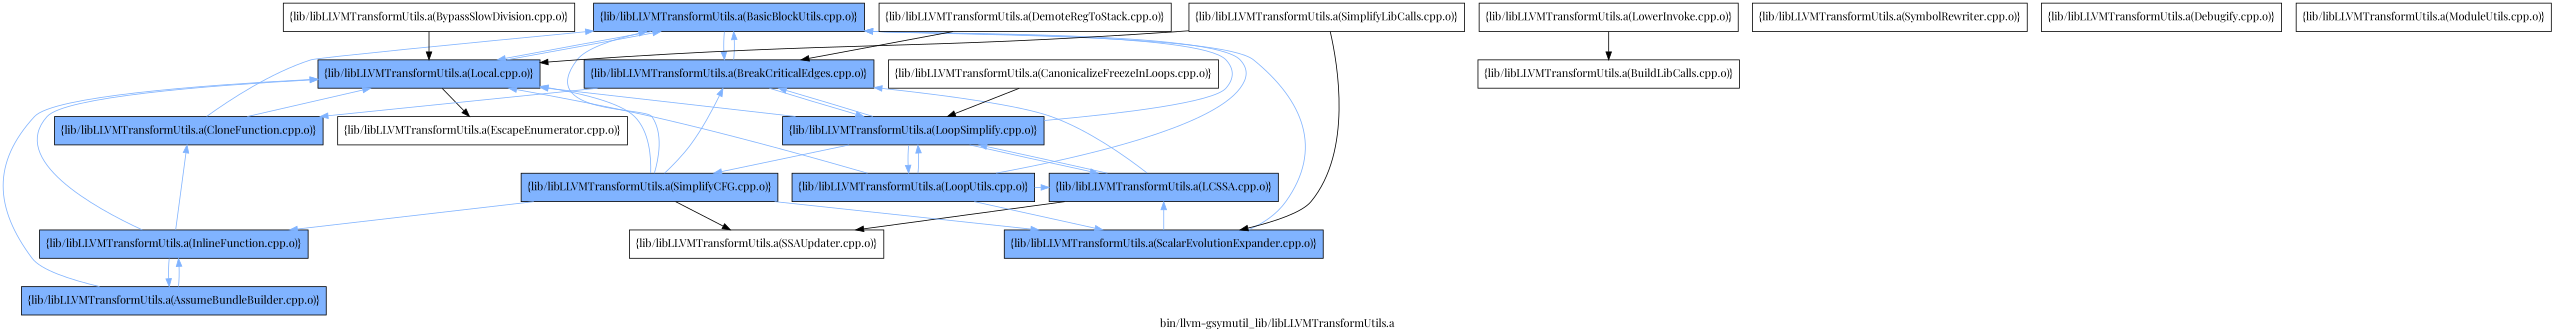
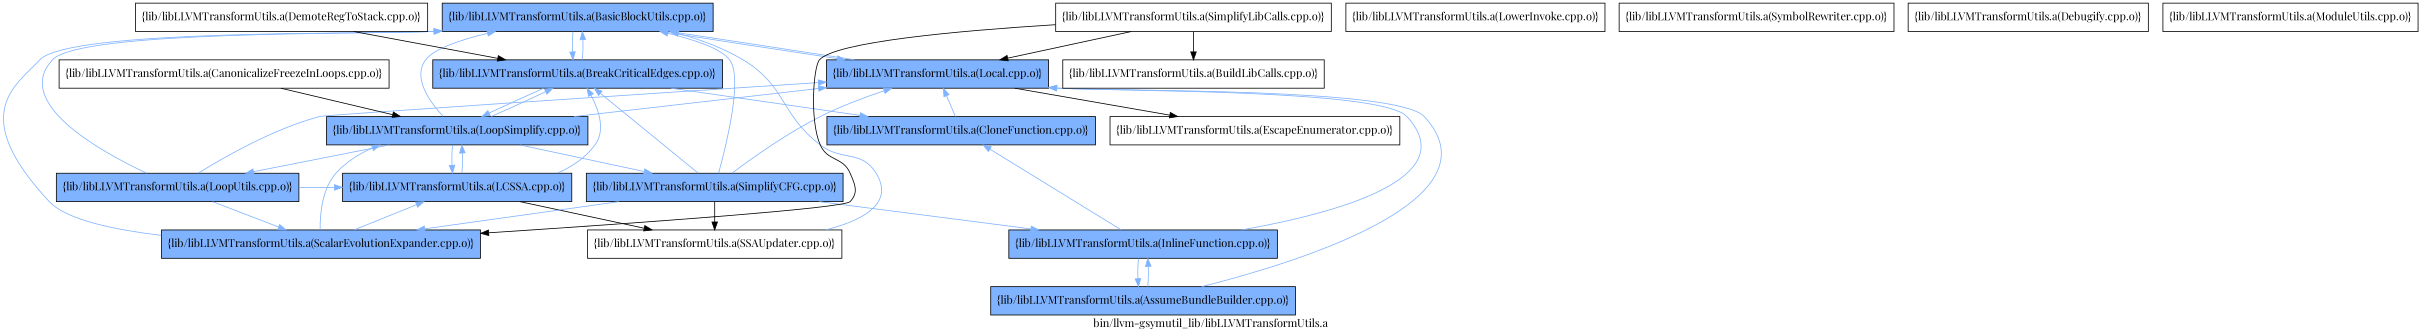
node "{lib/libLLVMTransformUtils.a(BypassSlowDivision.cpp.o)}": removed
edge "{lib/libLLVMTransformUtils.a(LowerInvoke.cpp.o)}" -> "{lib/libLLVMTransformUtils.a(BuildLibCalls.cpp.o)}": now "{lib/libLLVMTransformUtils.a(SimplifyLibCalls.cpp.o)}" -> "{lib/libLLVMTransformUtils.a(BuildLibCalls.cpp.o)}"
edge "{lib/libLLVMTransformUtils.a(CloneFunction.cpp.o)}" -> "{lib/libLLVMTransformUtils.a(BasicBlockUtils.cpp.o)}": now "{lib/libLLVMTransformUtils.a(SSAUpdater.cpp.o)}" -> "{lib/libLLVMTransformUtils.a(BasicBlockUtils.cpp.o)}"
edge "{lib/libLLVMTransformUtils.a(LoopUtils.cpp.o)}" -> "{lib/libLLVMTransformUtils.a(LoopSimplify.cpp.o)}": now "{lib/libLLVMTransformUtils.a(ScalarEvolutionExpander.cpp.o)}" -> "{lib/libLLVMTransformUtils.a(LoopSimplify.cpp.o)}"
